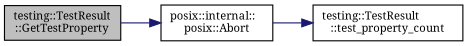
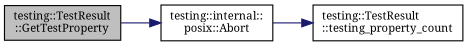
node "posix::internal:: posix::Abort": label "posix::internal:: posix::Abort" -> "testing::internal:: posix::Abort"
node "testing::TestResult ::test_property_count": label "testing::TestResult ::test_property_count" -> "testing::TestResult ::testing_property_count"
